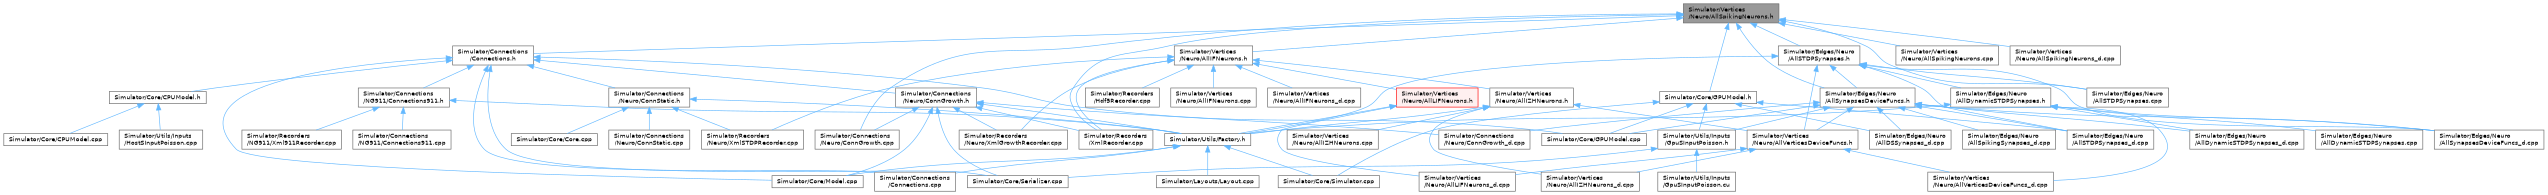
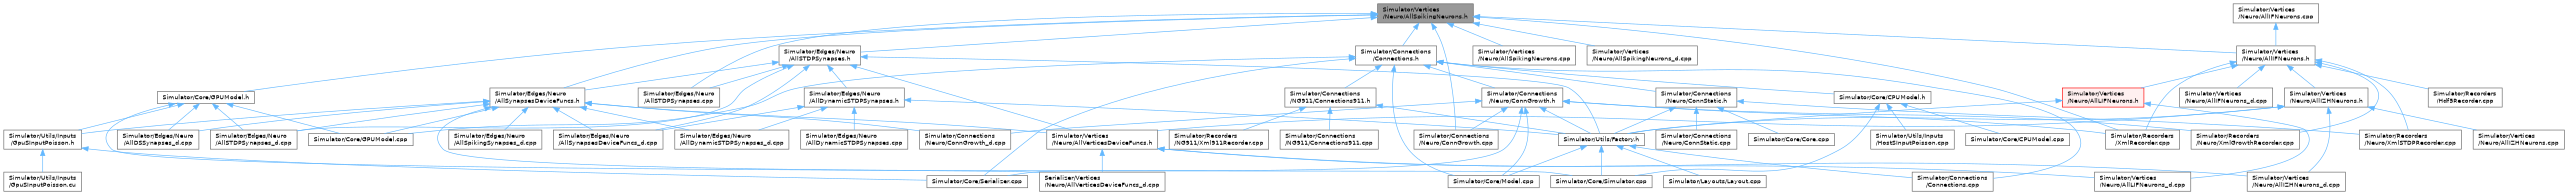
edge "Simulator/Vertices /Neuro/AllIFNeurons.cpp" -> "Simulator/Vertices /Neuro/AllIFNeurons.h": reversed
edge "Simulator/Core/Simulator.cpp" -> "Simulator/Core/CPUModel.h": added
node "Simulator/Vertices /Neuro/AllVerticesDeviceFuncs_d.cpp": label "Simulator/Vertices /Neuro/AllVerticesDeviceFuncs_d.cpp" -> "Serializer/Vertices /Neuro/AllVerticesDeviceFuncs_d.cpp"
